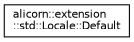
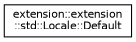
node "alicorn::extension ::std::Locale::Default": label "alicorn::extension ::std::Locale::Default" -> "extension::extension ::std::Locale::Default"
